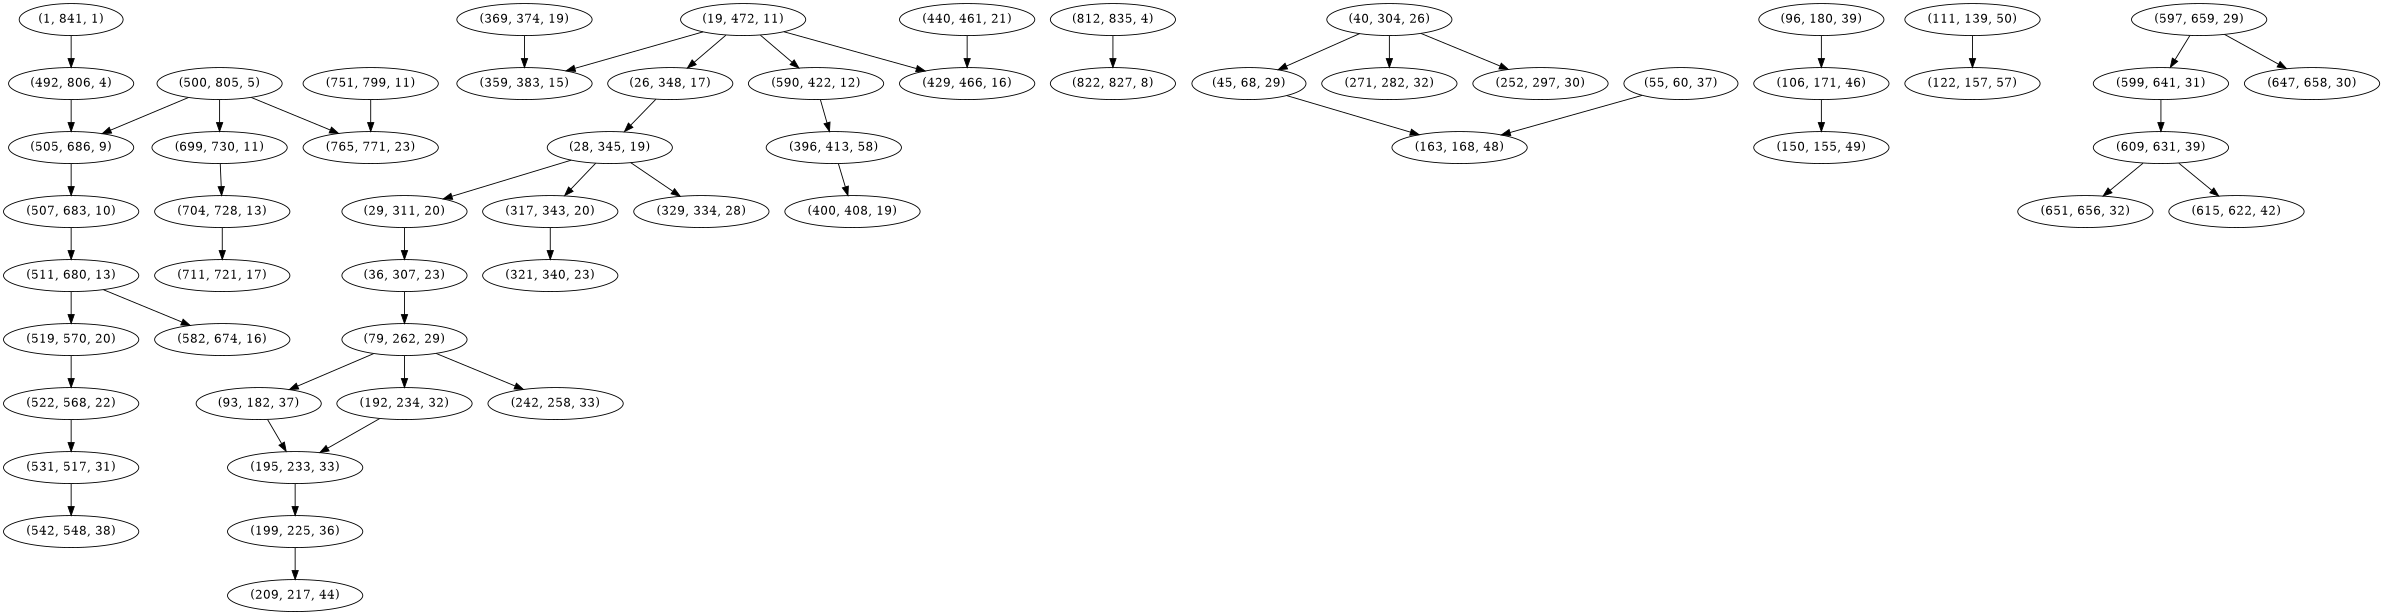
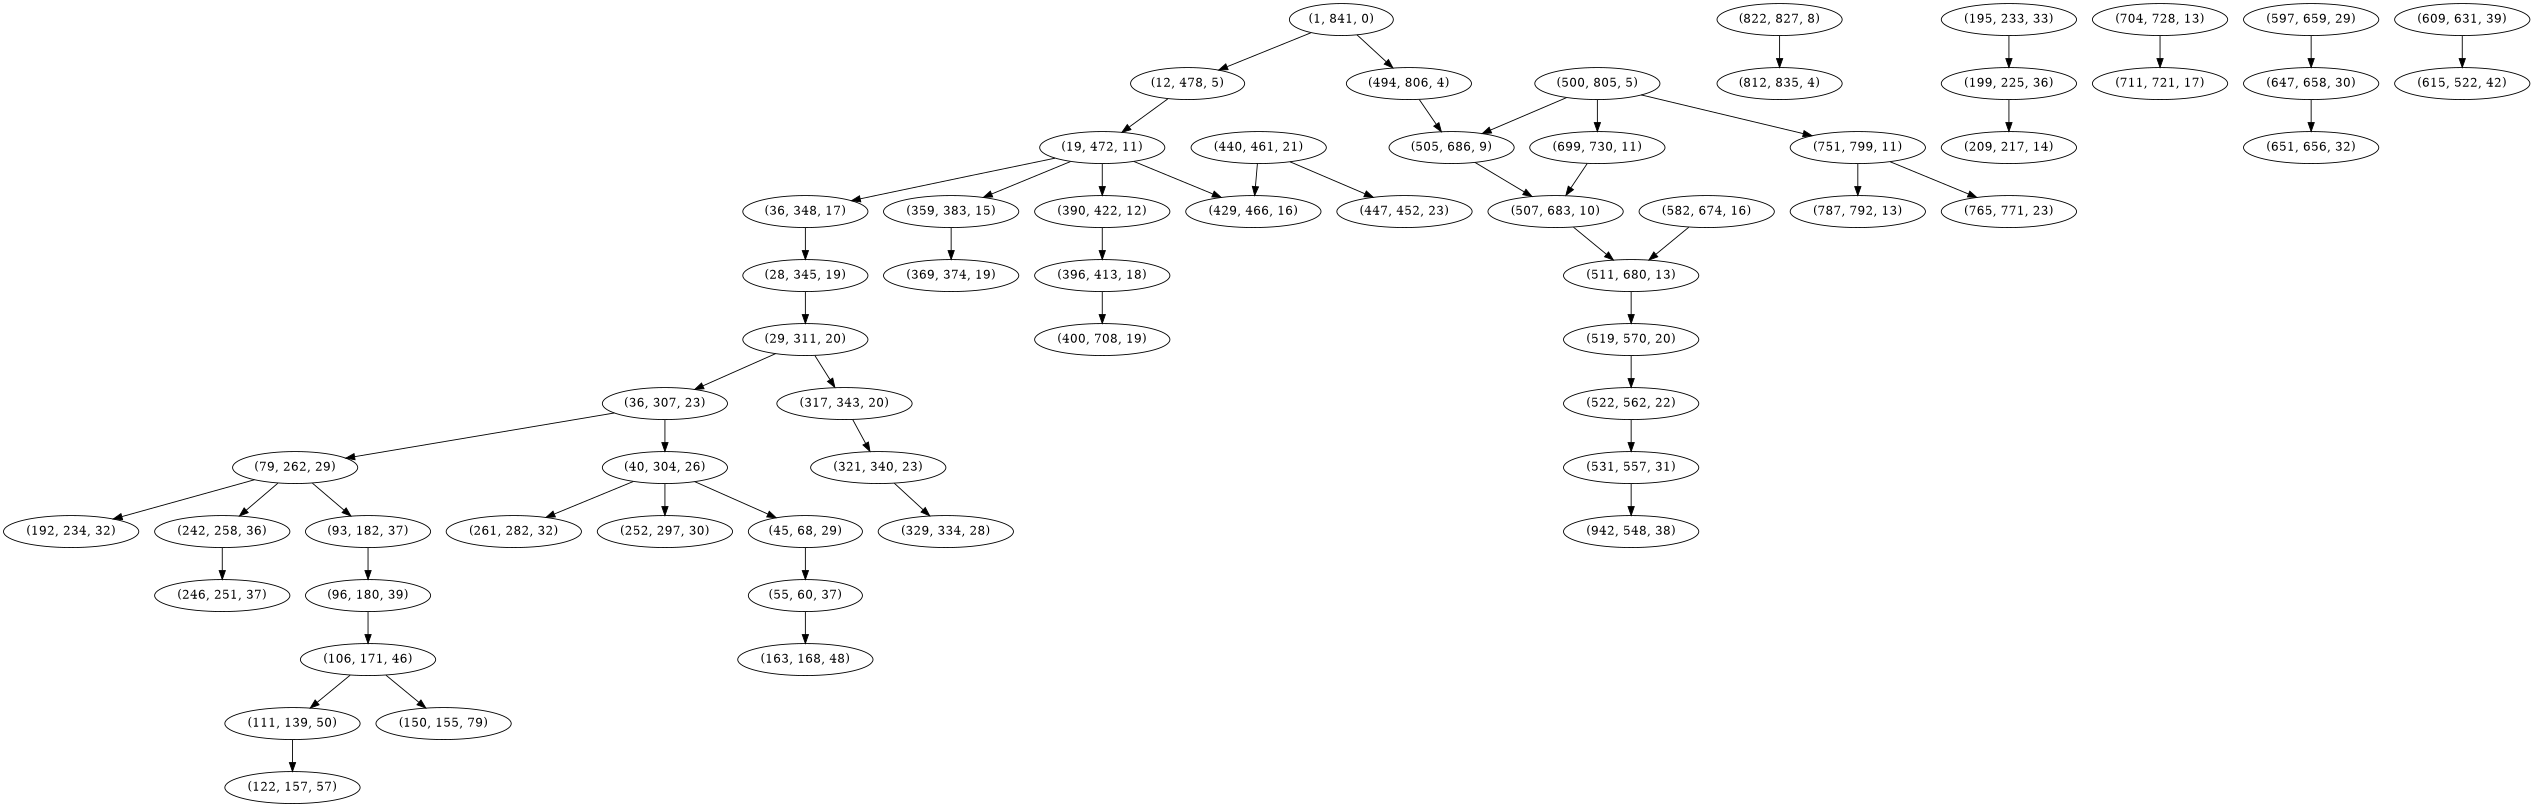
node "(1, 841, 1)": label "(1, 841, 1)" -> "(1, 841, 0)"
edge "(369, 374, 19)" -> "(359, 383, 15)": reversed
edge "(812, 835, 4)" -> "(822, 827, 8)": reversed
node "(492, 806, 4)": label "(492, 806, 4)" -> "(494, 806, 4)"
node "(26, 348, 17)": label "(26, 348, 17)" -> "(36, 348, 17)"
node "(590, 422, 12)": label "(590, 422, 12)" -> "(390, 422, 12)"
node "(12, 478, 5)": added
node "(271, 282, 32)": label "(271, 282, 32)" -> "(261, 282, 32)"
node "(599, 641, 31)": removed
edge "(500, 805, 5)" -> "(765, 771, 23)": now "(500, 805, 5)" -> "(751, 799, 11)"
edge "(45, 68, 29)" -> "(163, 168, 48)": now "(45, 68, 29)" -> "(55, 60, 37)"
node "(396, 413, 58)": label "(396, 413, 58)" -> "(396, 413, 18)"
node "(150, 155, 49)": label "(150, 155, 49)" -> "(150, 155, 79)"
edge "(699, 730, 11)" -> "(704, 728, 13)": now "(699, 730, 11)" -> "(507, 683, 10)"
edge "(28, 345, 19)" -> "(317, 343, 20)": now "(29, 311, 20)" -> "(317, 343, 20)"
edge "(28, 345, 19)" -> "(329, 334, 28)": now "(321, 340, 23)" -> "(329, 334, 28)"
edge "(609, 631, 39)" -> "(651, 656, 32)": now "(647, 658, 30)" -> "(651, 656, 32)"
node "(400, 408, 19)": label "(400, 408, 19)" -> "(400, 708, 19)"
node "(447, 452, 23)": added
node "(787, 792, 13)": added
node "(615, 622, 42)": label "(615, 622, 42)" -> "(615, 522, 42)"
edge "(511, 680, 13)" -> "(582, 674, 16)": reversed
node "(522, 568, 22)": label "(522, 568, 22)" -> "(522, 562, 22)"
node "(242, 258, 33)": label "(242, 258, 33)" -> "(242, 258, 36)"
edge "(36, 307, 23)" -> "(40, 304, 26)": added
edge "(93, 182, 37)" -> "(195, 233, 33)": now "(93, 182, 37)" -> "(96, 180, 39)"
edge "(192, 234, 32)" -> "(195, 233, 33)": removed
node "(531, 517, 31)": label "(531, 517, 31)" -> "(531, 557, 31)"
node "(542, 548, 38)": label "(542, 548, 38)" -> "(942, 548, 38)"
node "(246, 251, 37)": added
node "(209, 217, 44)": label "(209, 217, 44)" -> "(209, 217, 14)"
edge "(106, 171, 46)" -> "(111, 139, 50)": added
